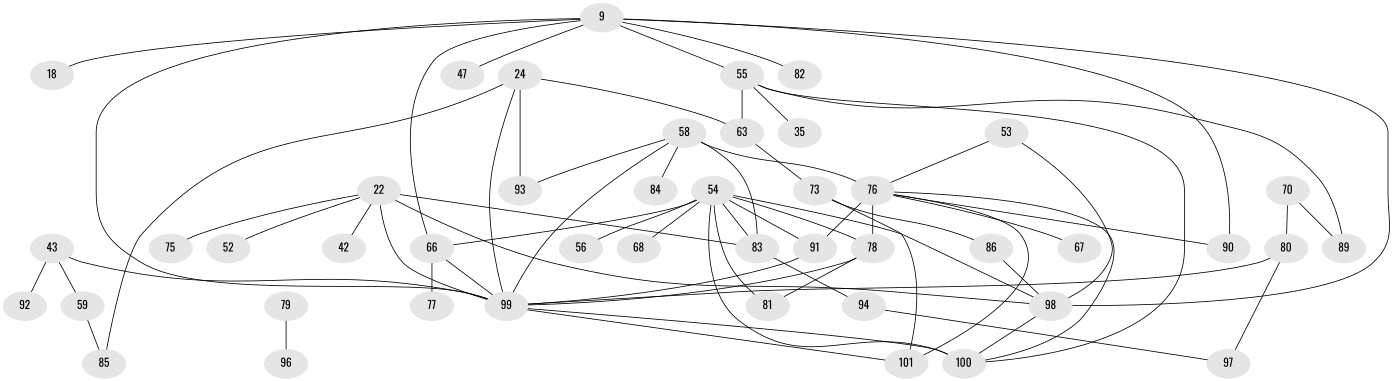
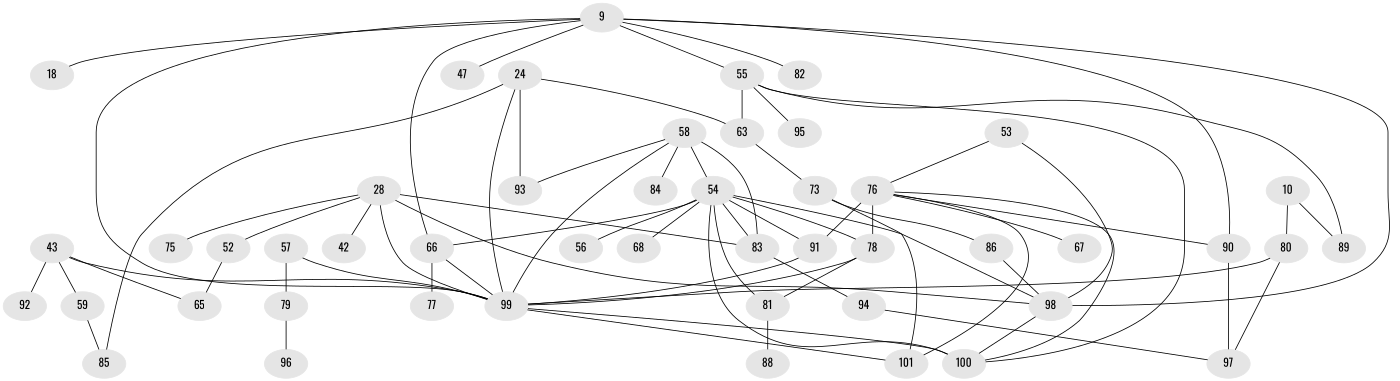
node "35": label "35" -> "95"
edge "58" -- "76": now "58" -- "54"
node "22": label "22" -> "28"
node "70": label "70" -> "10"
node "57": added
node "65": added
edge "90" -- "97": added
node "88": added
